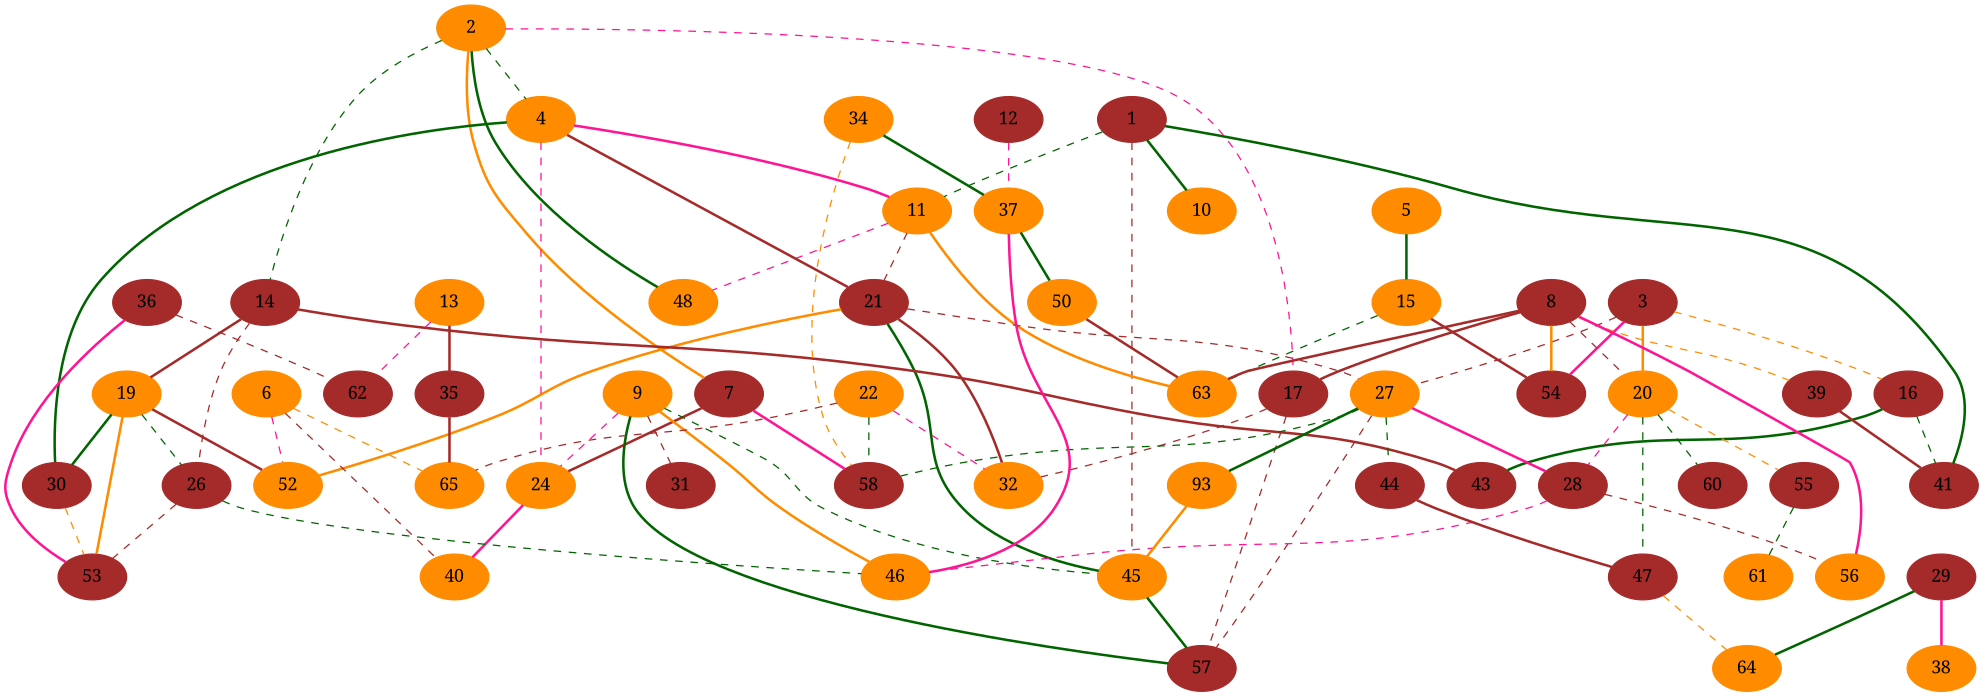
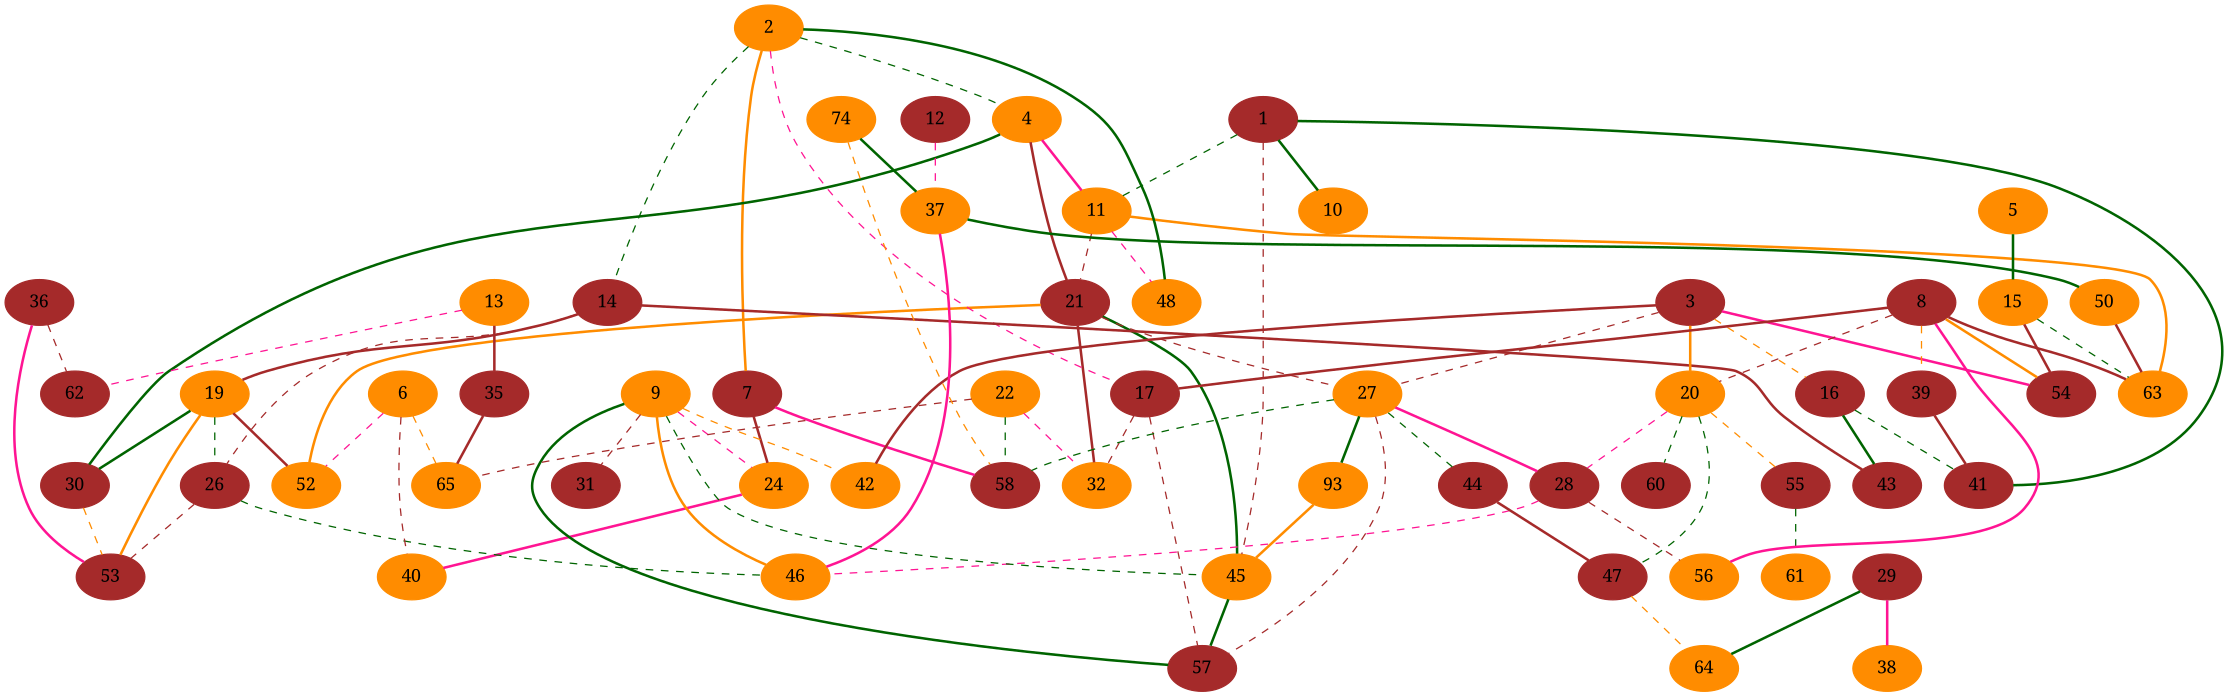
node "34": label "34" -> "74"
edge "4" -- "24": removed
node "42": added
